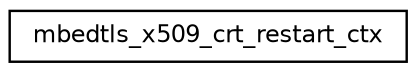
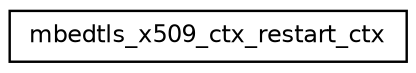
node "mbedtls_x509_crt_restart_ctx": label "mbedtls_x509_crt_restart_ctx" -> "mbedtls_x509_ctx_restart_ctx"
